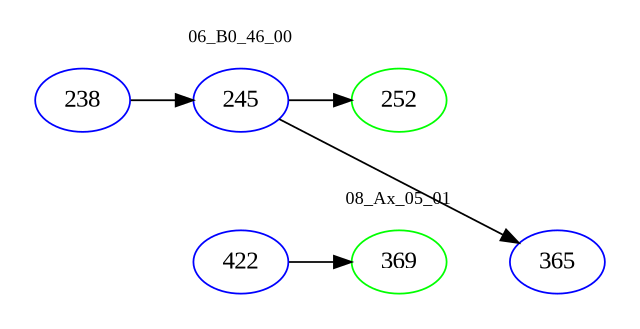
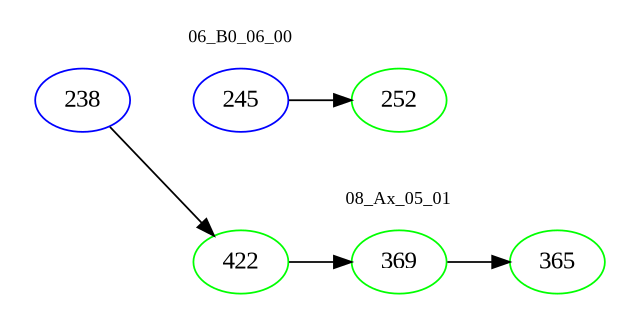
cluster "06_B0_46_00": label "06_B0_46_00" -> "06_B0_06_00"
edge "238" -> "245": now "238" -> "422"
edge "245" -> "365": now "369" -> "365"
node "422": color blue -> green
node "365": color blue -> green
